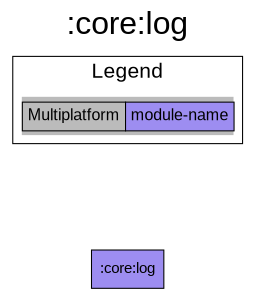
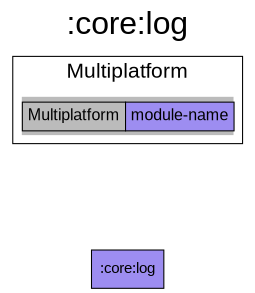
cluster "Legend": label "Legend" -> "Multiplatform"
